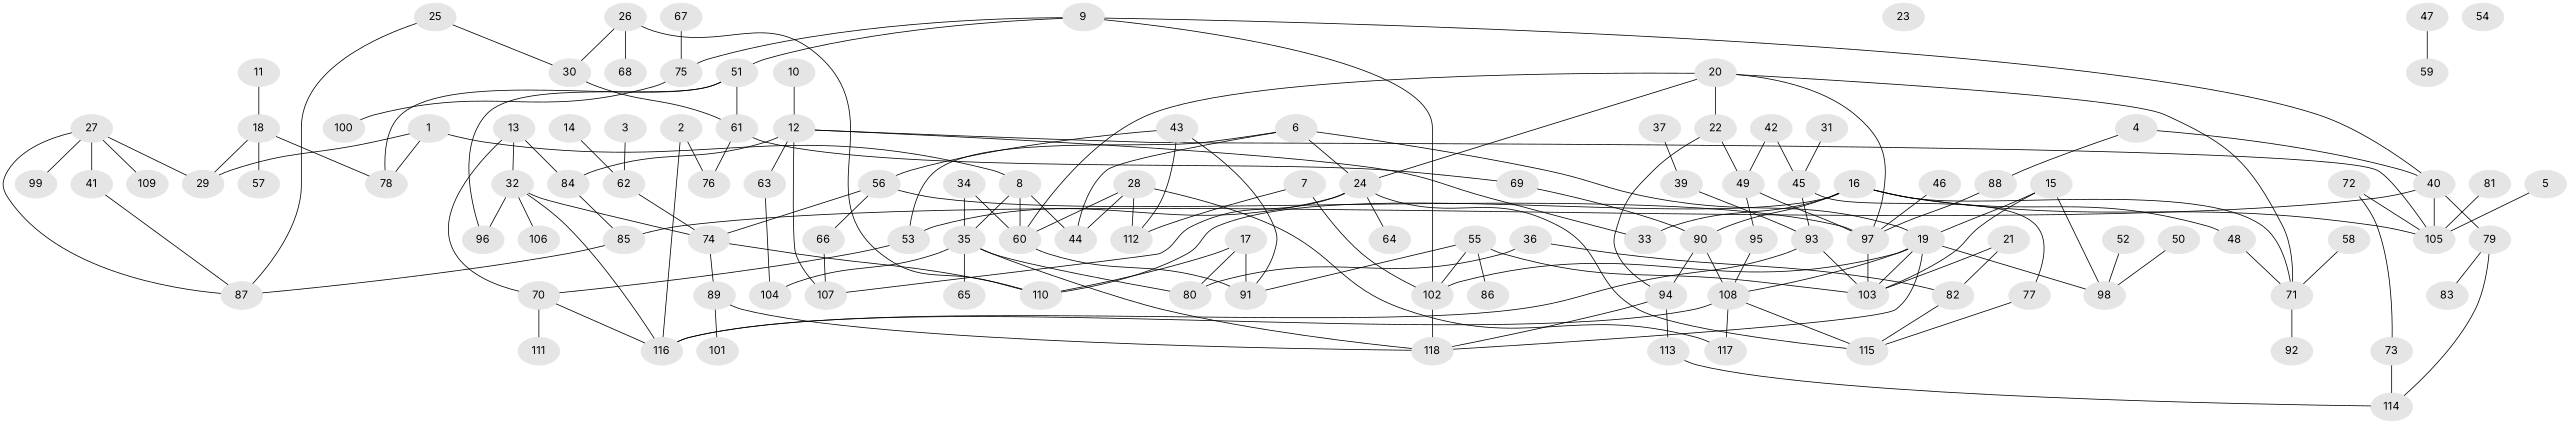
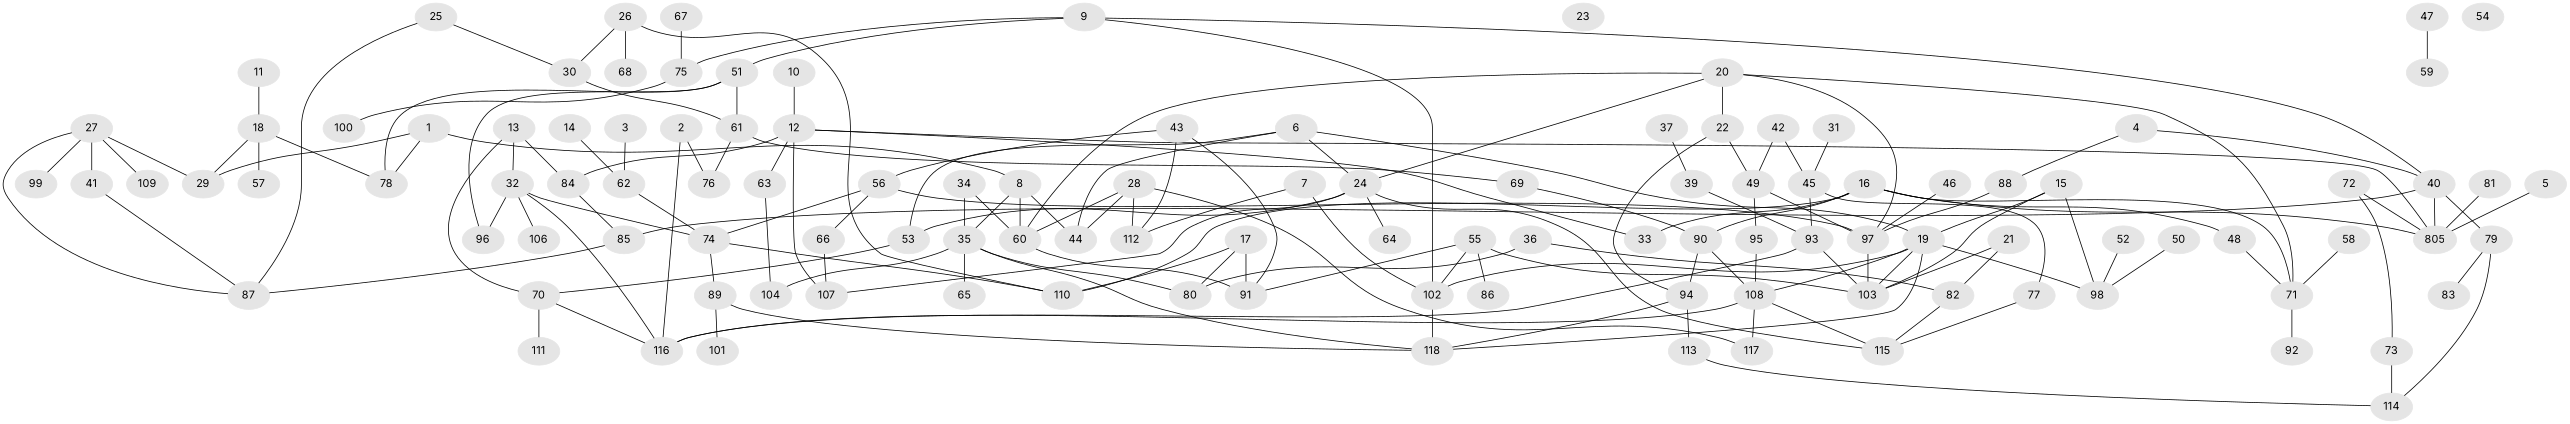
node "105": label "105" -> "805"
